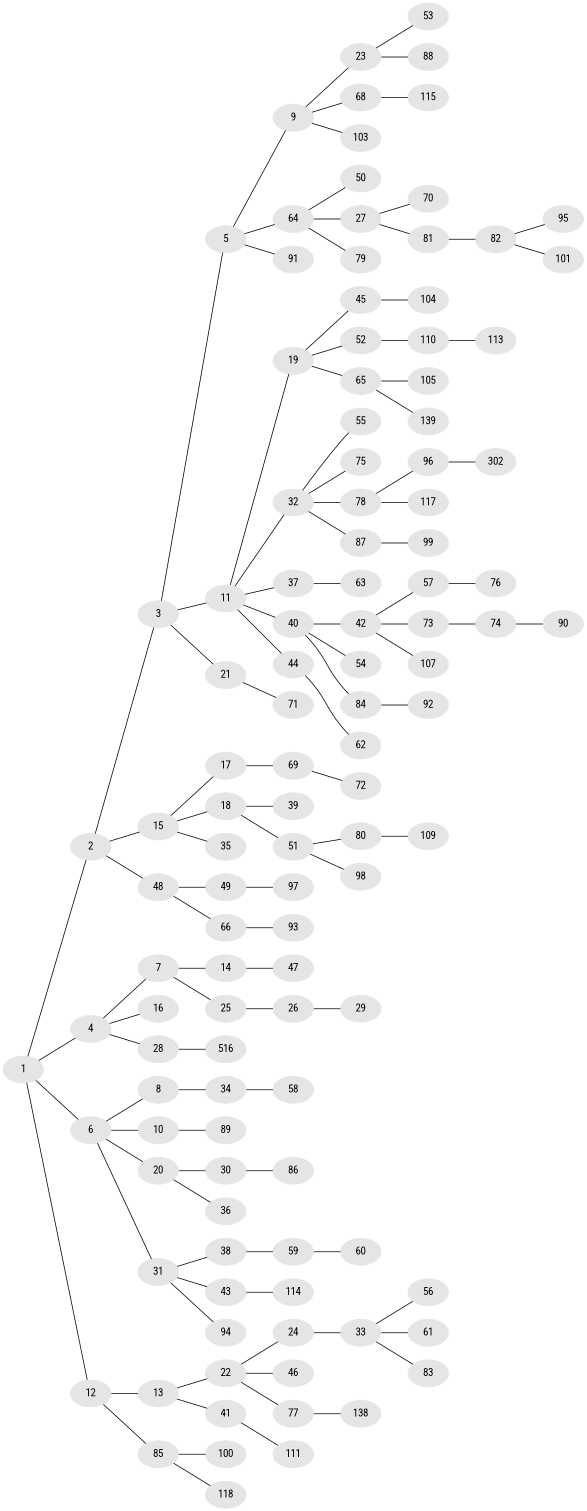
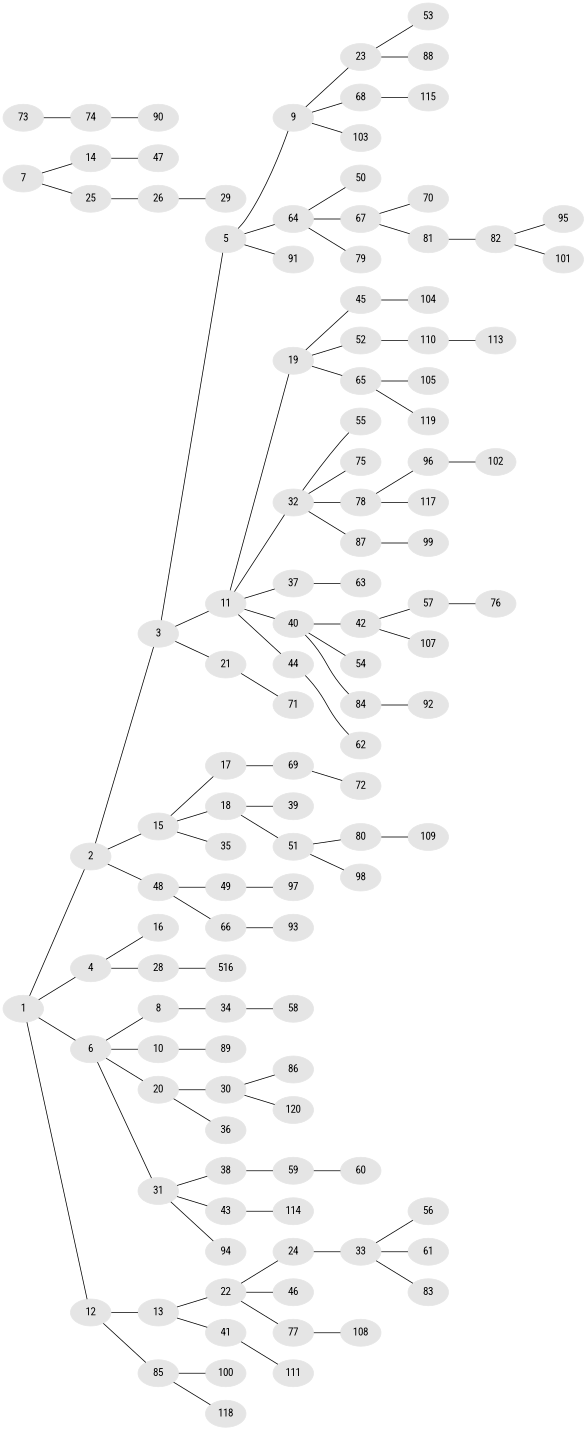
node "27": label "27" -> "67"
node "139": label "139" -> "119"
node "302": label "302" -> "102"
edge "42" -- "73": removed
edge "7" -- "4": removed
node "120": added
node "138": label "138" -> "108"
